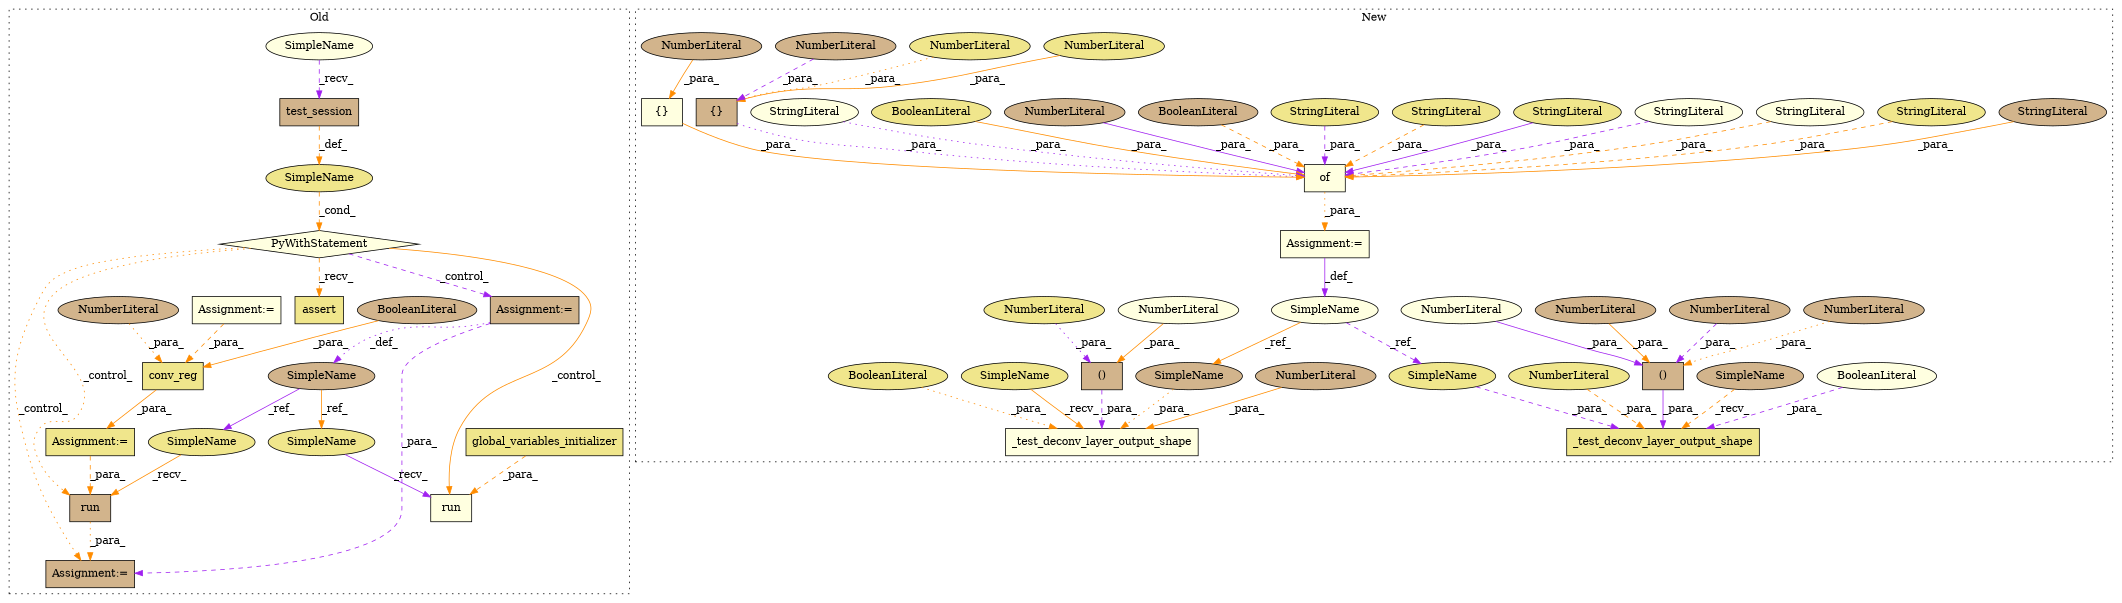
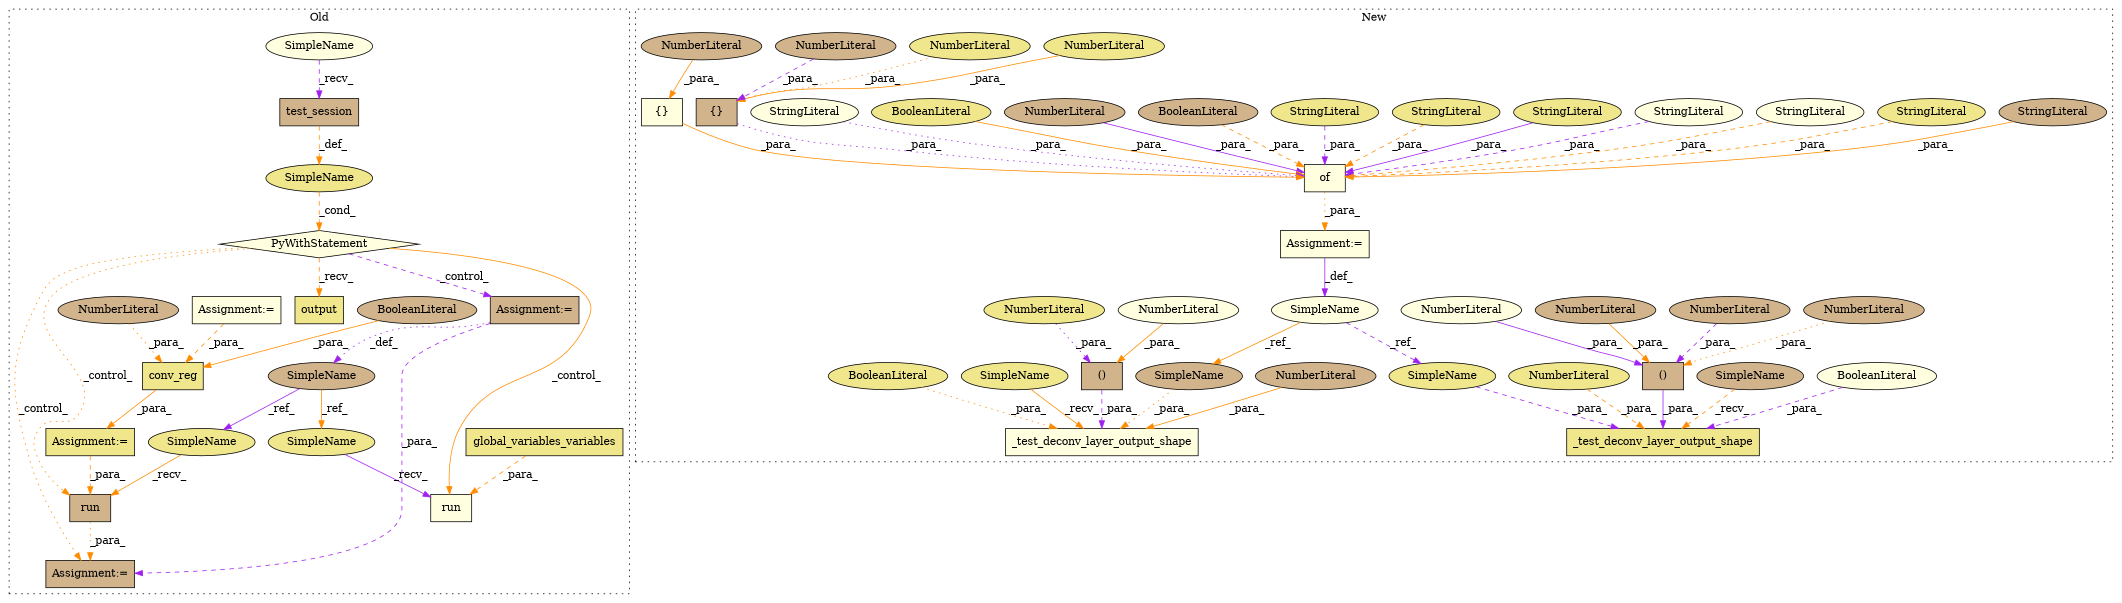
node "assert": label "assert" -> "output"
node "global_variables_initializer": label "global_variables_initializer" -> "global_variables_variables"
